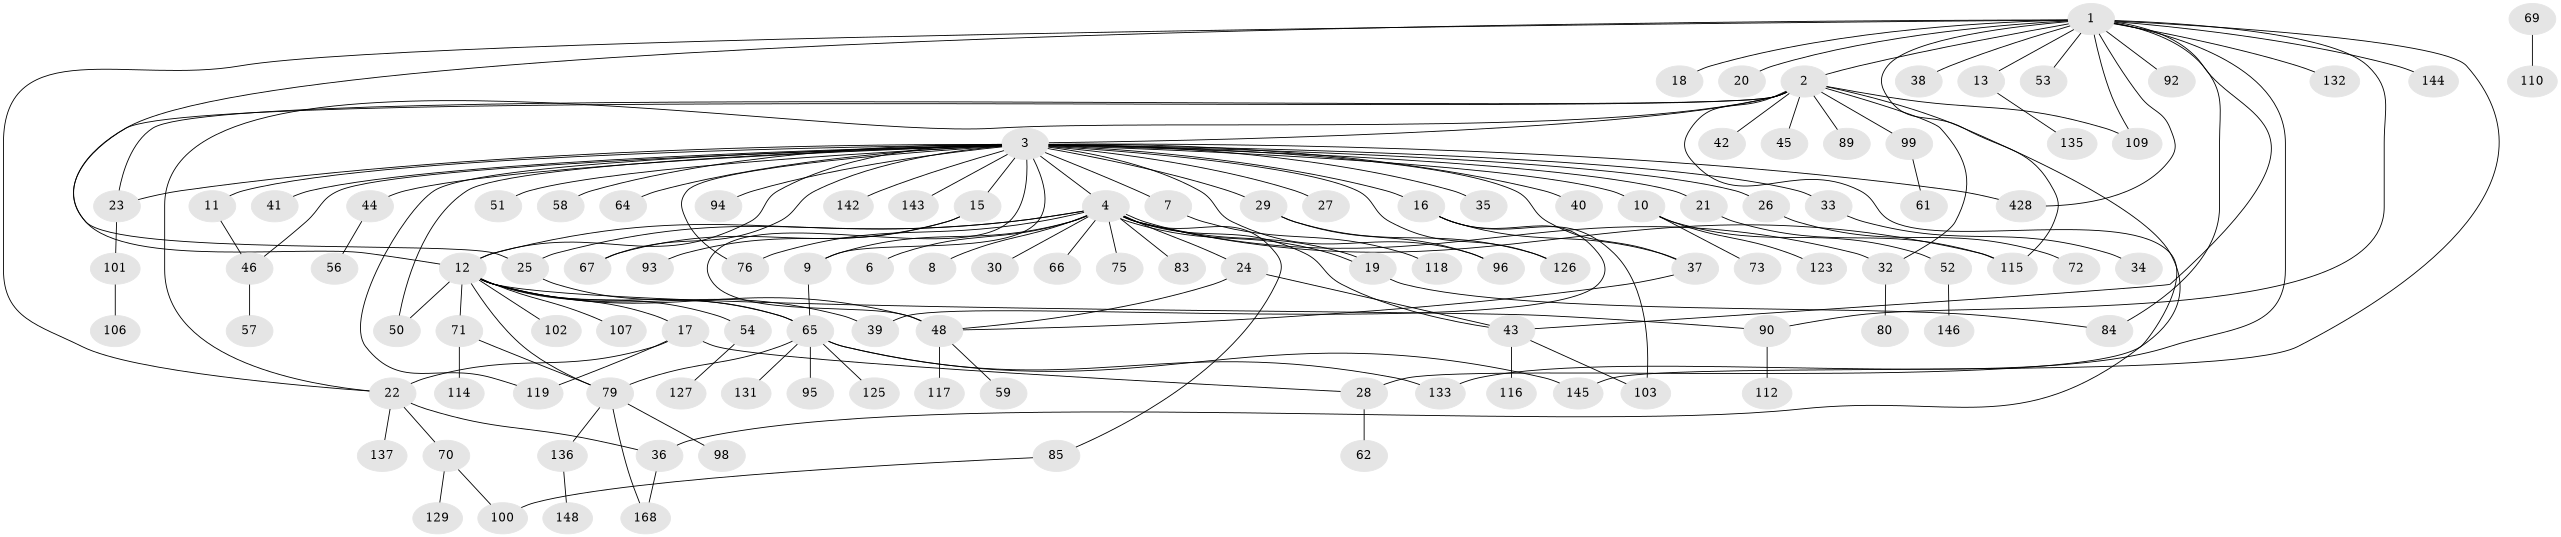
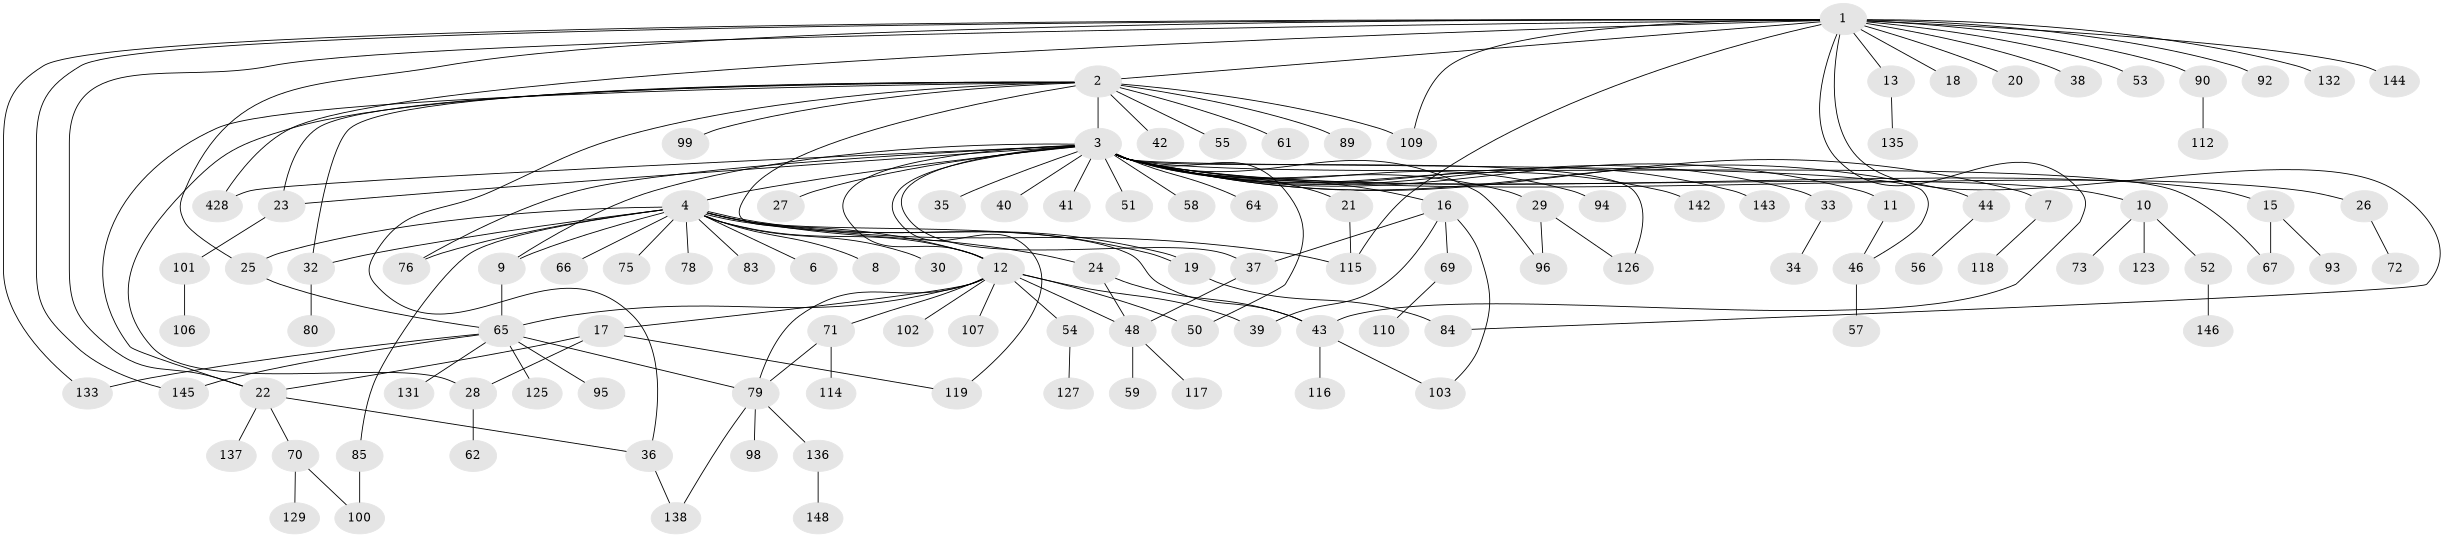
node "45": label "45" -> "55"
edge "99" -- "61": now "2" -- "61"
edge "16" -- "69": added
edge "3" -- "48": removed
node "78": added
edge "12" -- "90": removed
node "168": label "168" -> "138"
